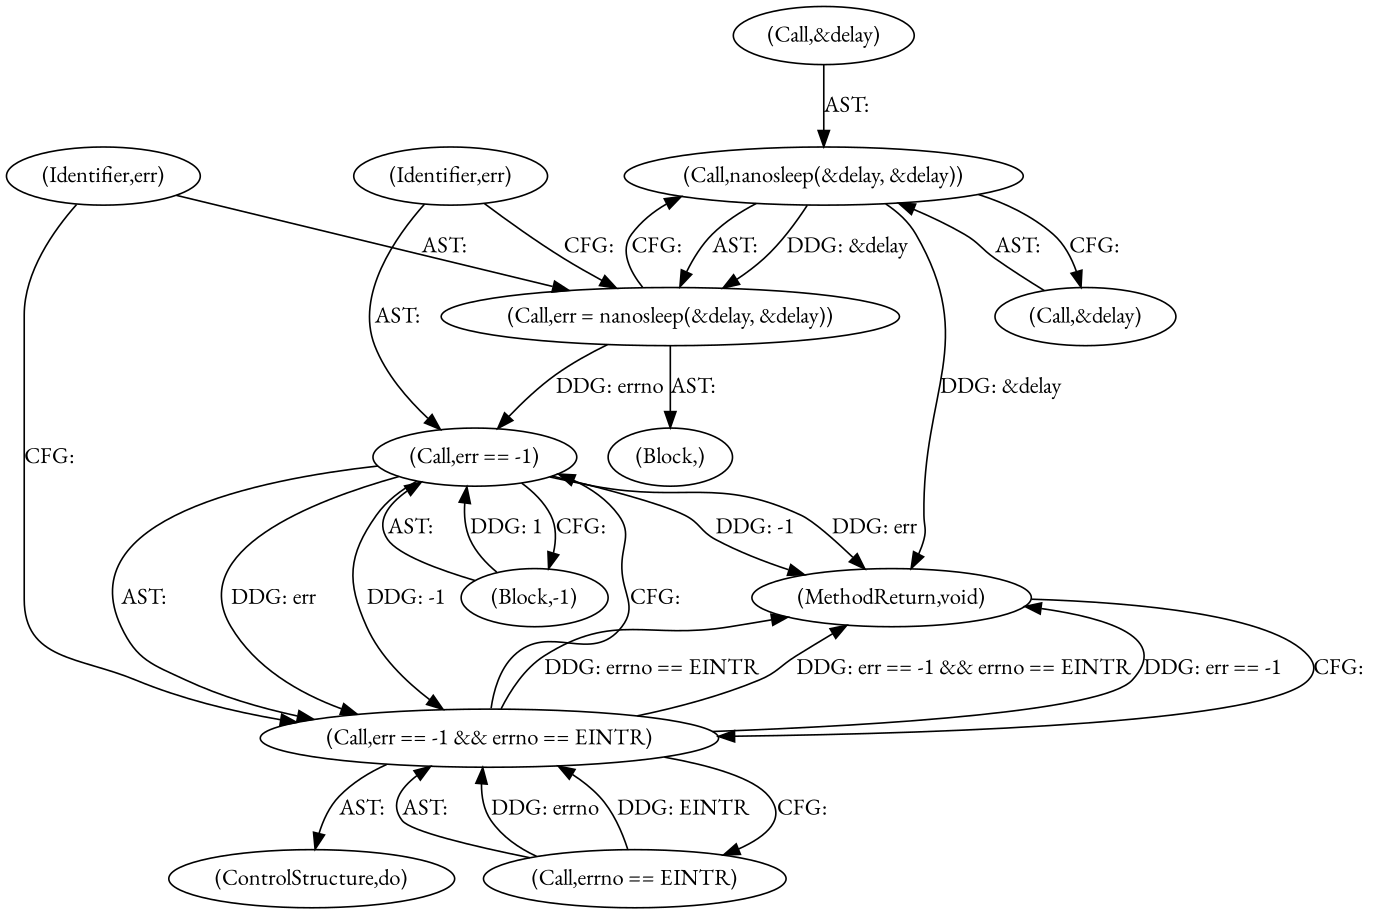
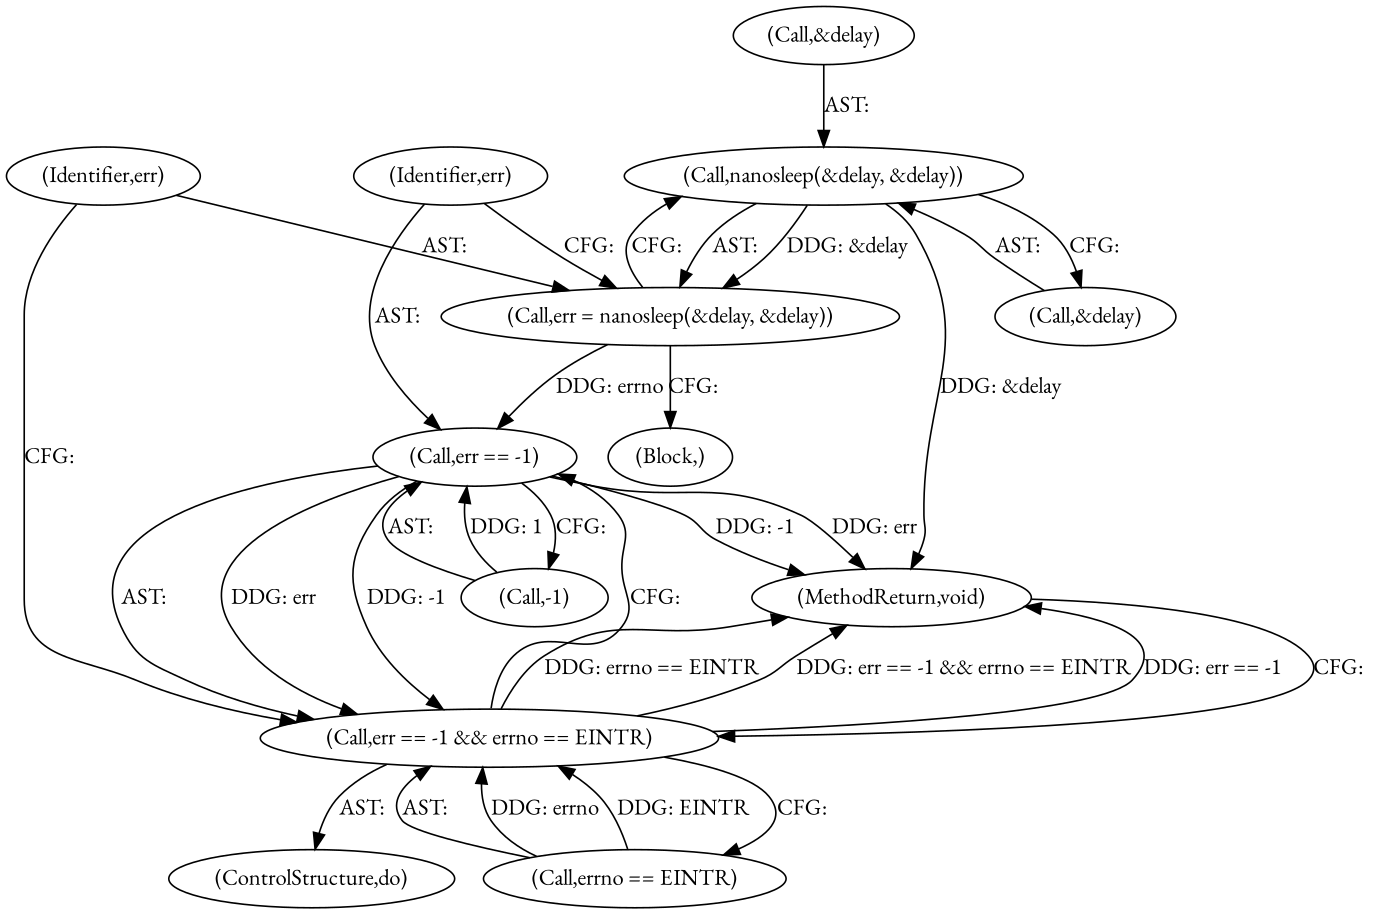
edge "(Call,err = nanosleep(&delay, &delay))" -> "(Block,)": label "AST: " -> "CFG: "
node "(Block,-1)": label "(Block,-1)" -> "(Call,-1)"
